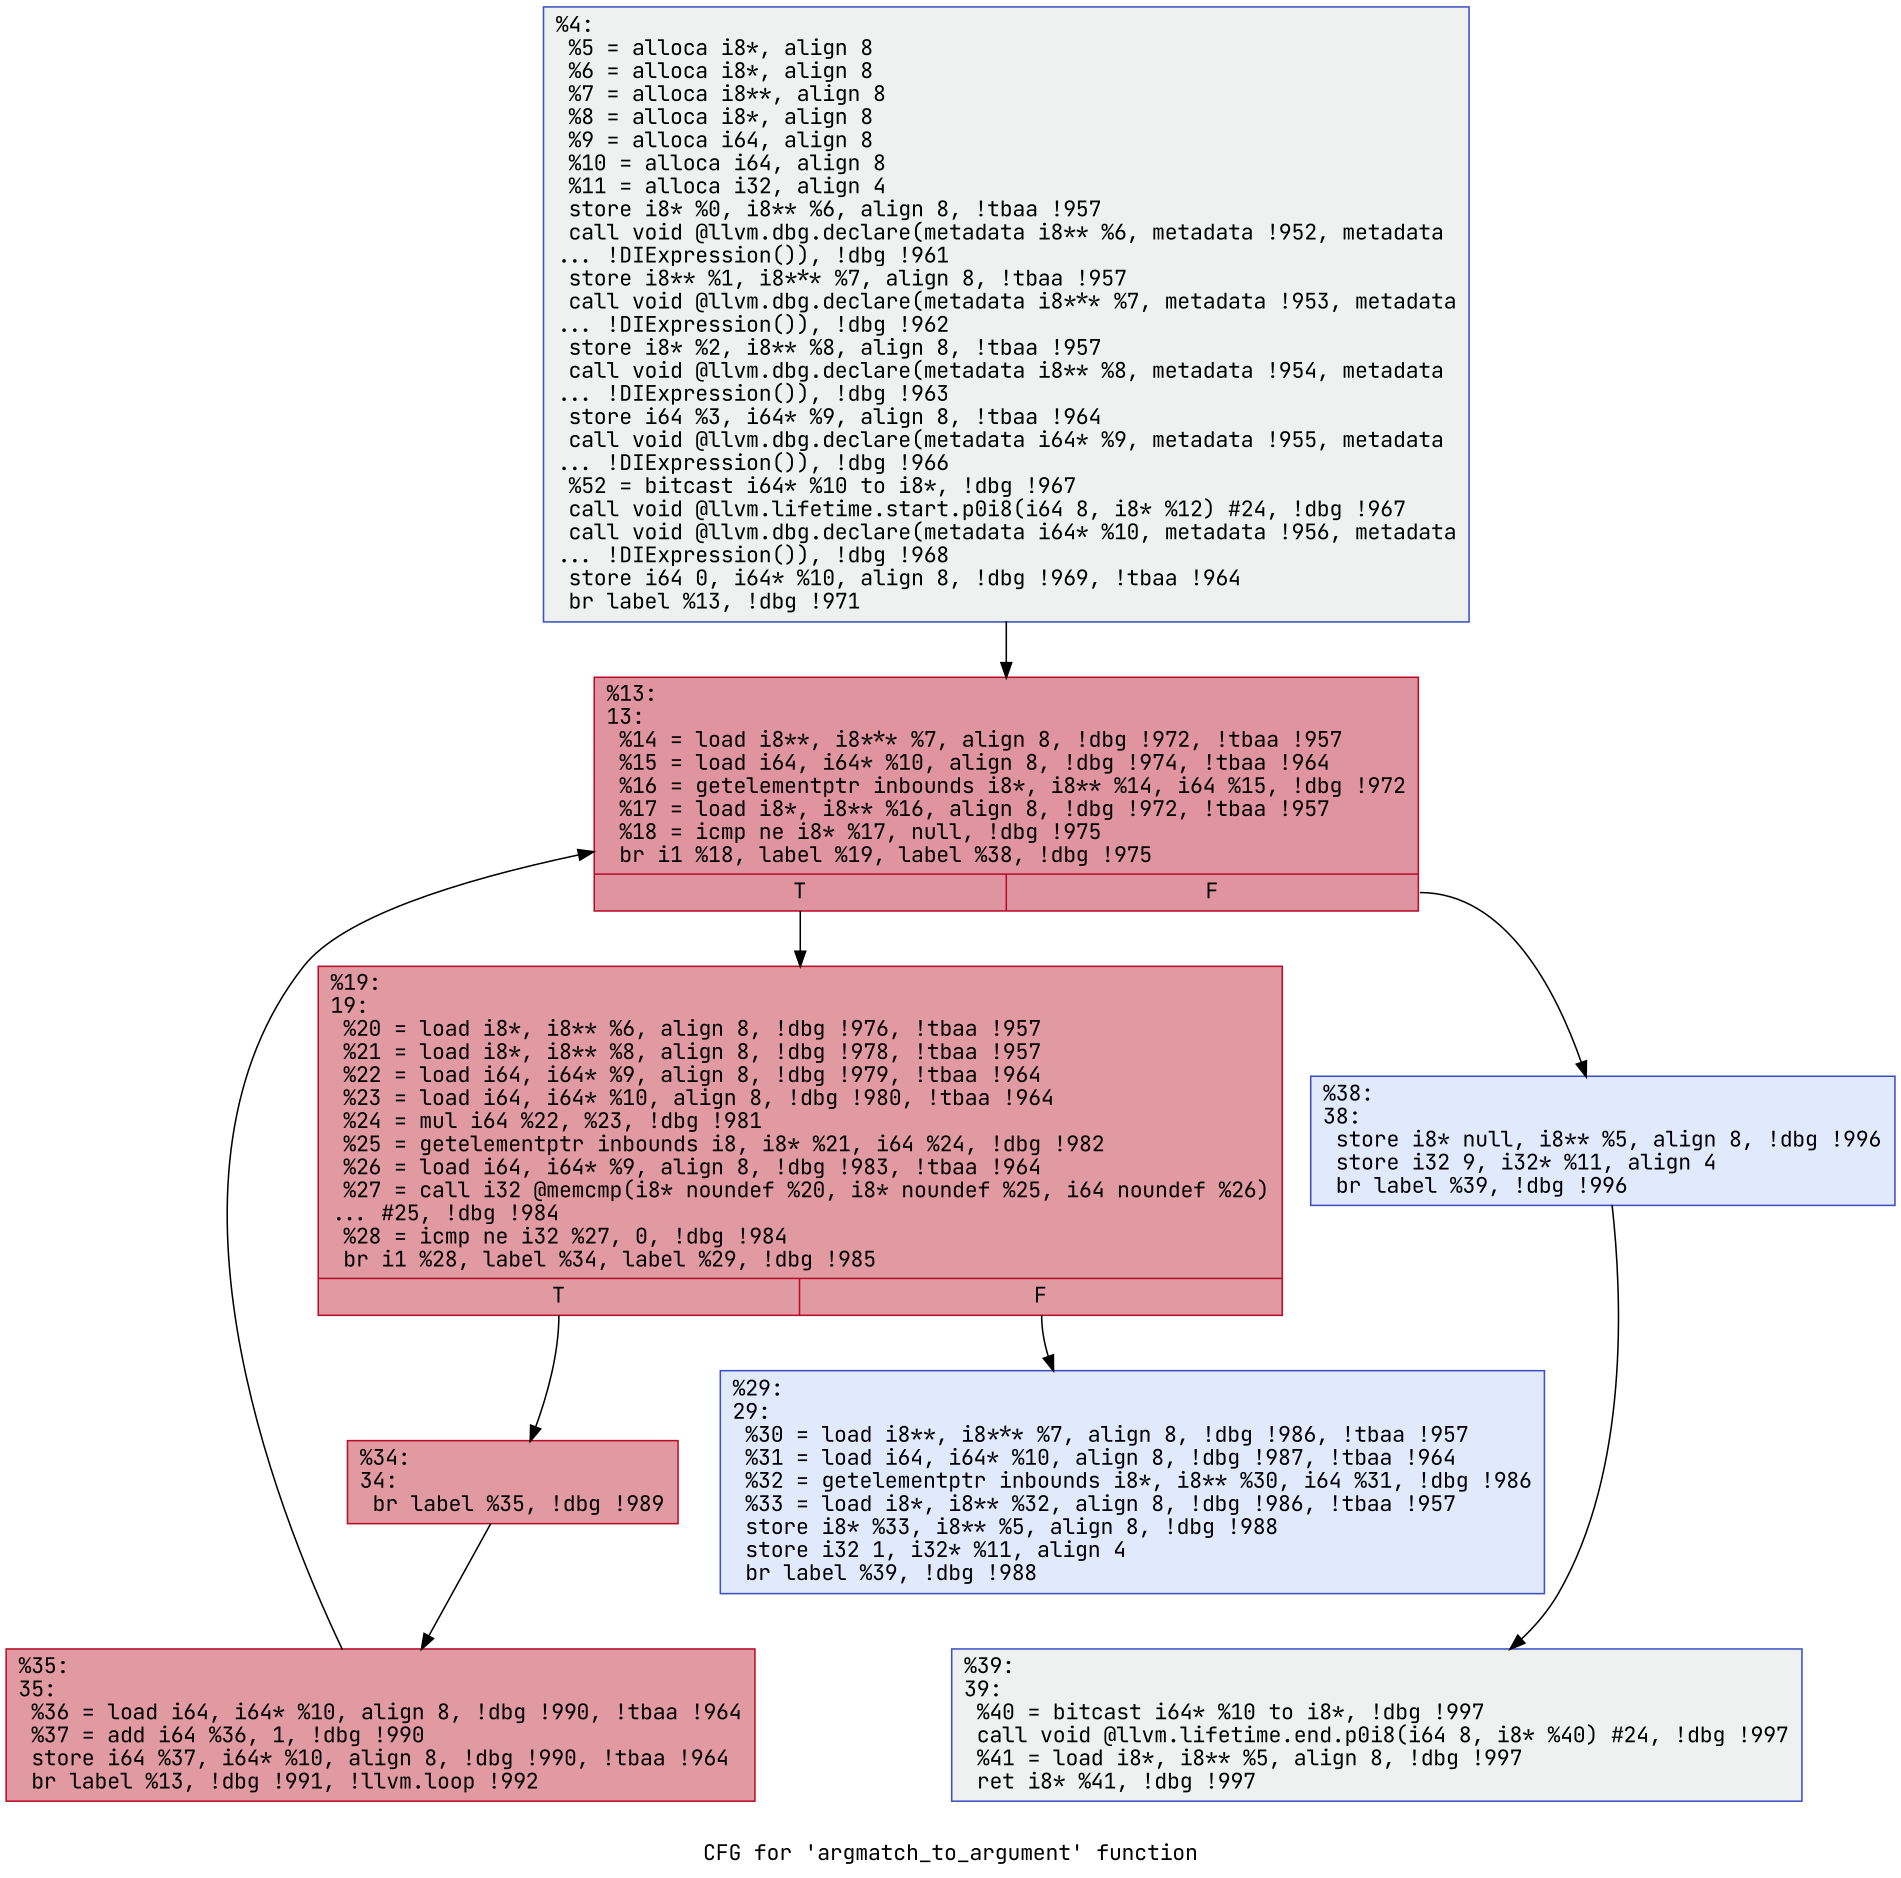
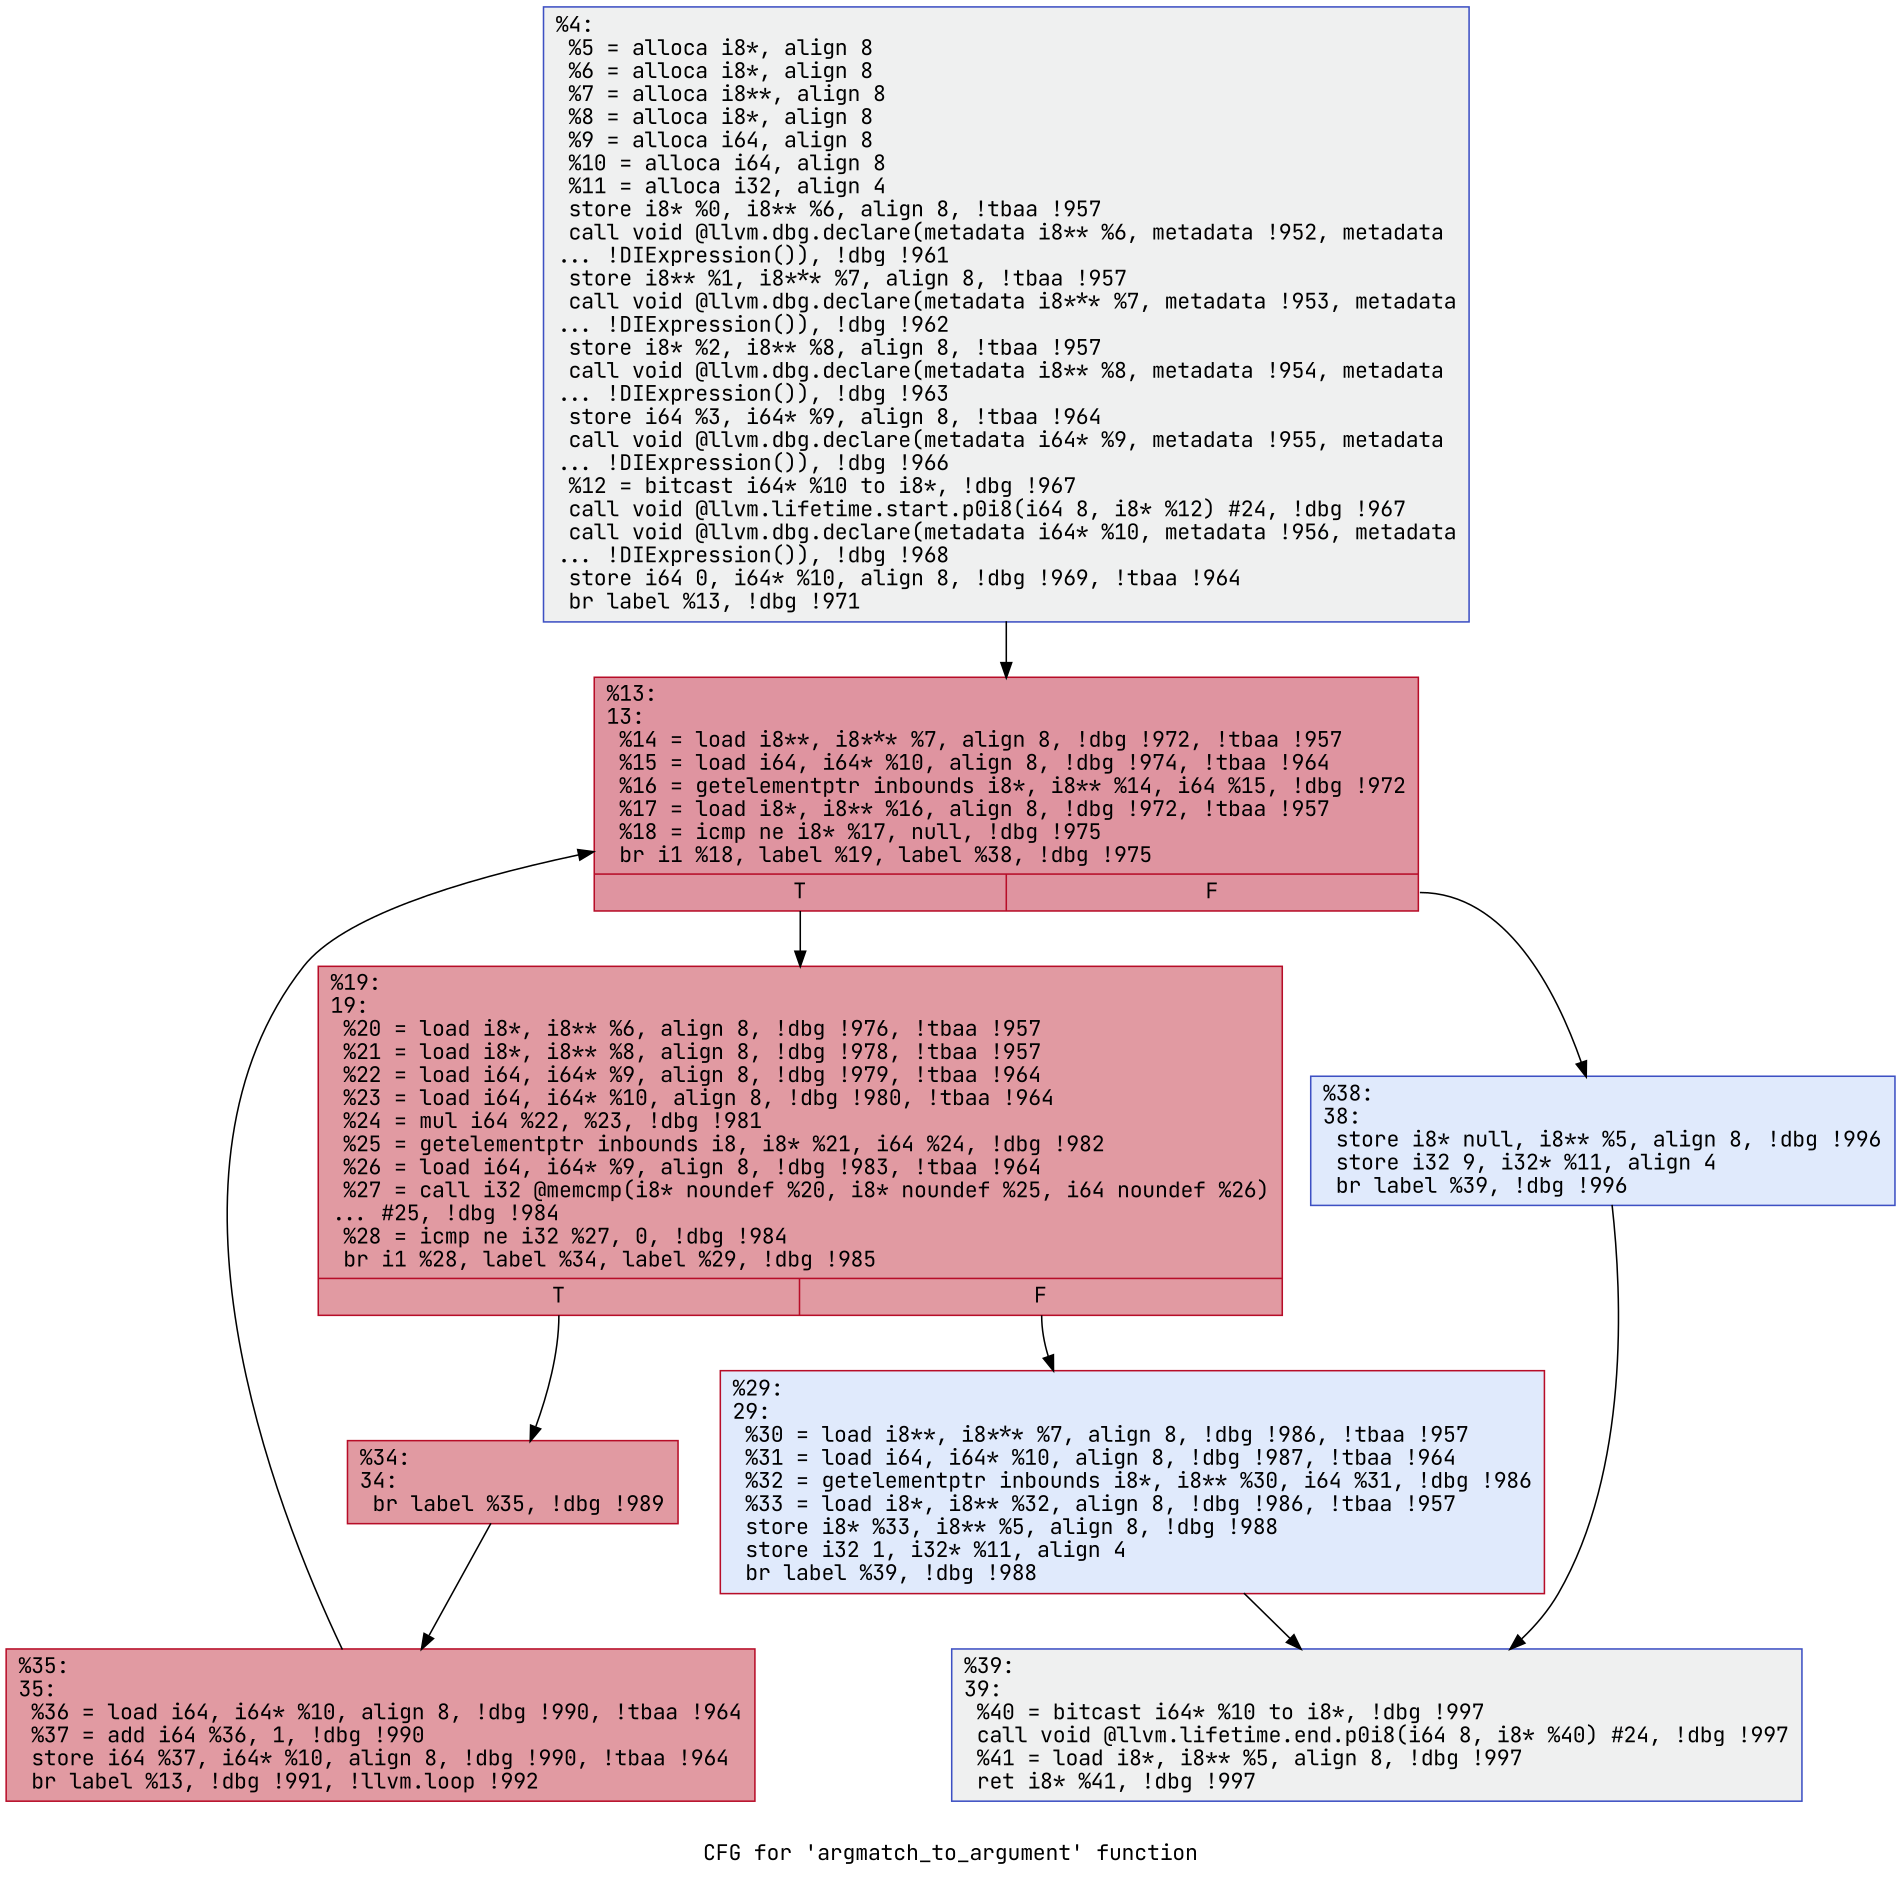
node "%4:": text "%52 = bitcast i64* %10 to i8*, !dbg !967" -> "%12 = bitcast i64* %10 to i8*, !dbg !967"
node "%29:": color #3d50c3ff -> #b70d28ff
edge "%29:" -> "%39:": added
